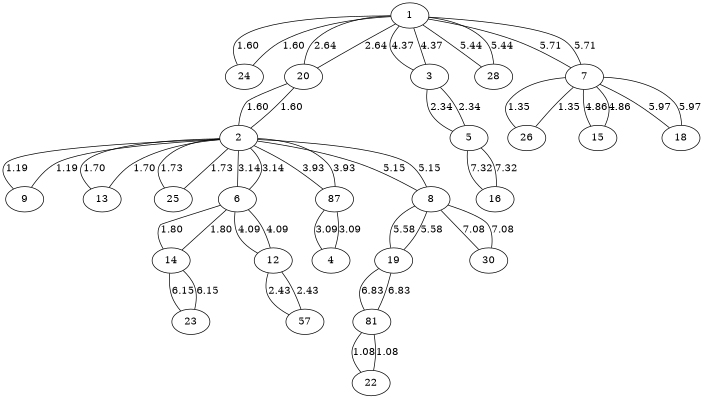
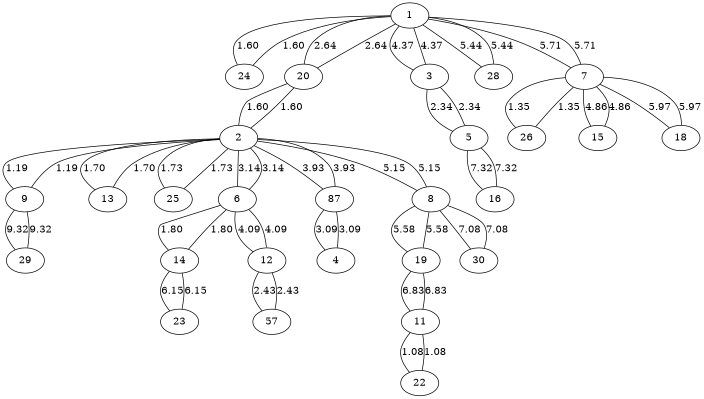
node "29": added
node "81": label "81" -> "11"
